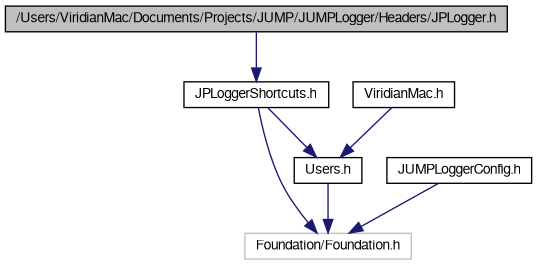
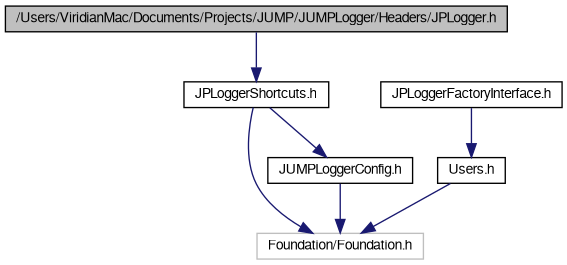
node "ViridianMac.h": label "ViridianMac.h" -> "JPLoggerFactoryInterface.h"
edge "JPLoggerShortcuts.h" -> "Users.h": now "JPLoggerShortcuts.h" -> "JUMPLoggerConfig.h"
